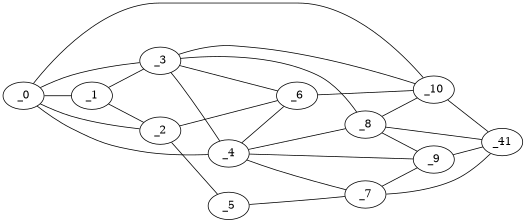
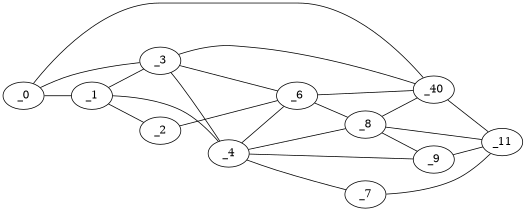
edge "_3" -- "_8": now "_6" -- "_8"
node "_10": label "_10" -> "_40"
edge "_0" -- "_2": removed
node "_41": label "_41" -> "_11"
edge "_0" -- "_4": now "_1" -- "_4"
edge "_9" -- "_7": removed
node "_5": removed
